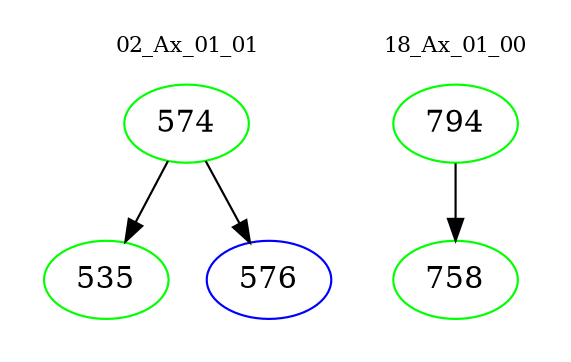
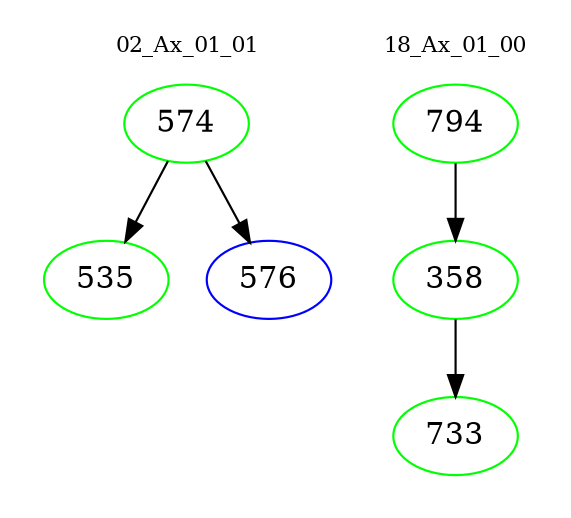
node "758": label "758" -> "358"
node "733": added
